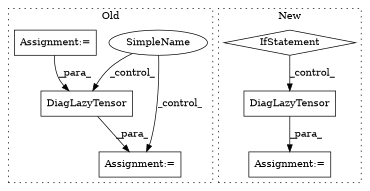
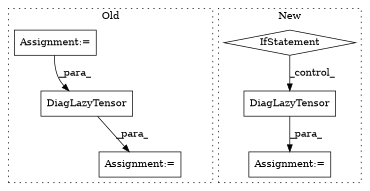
node "SimpleName": removed
